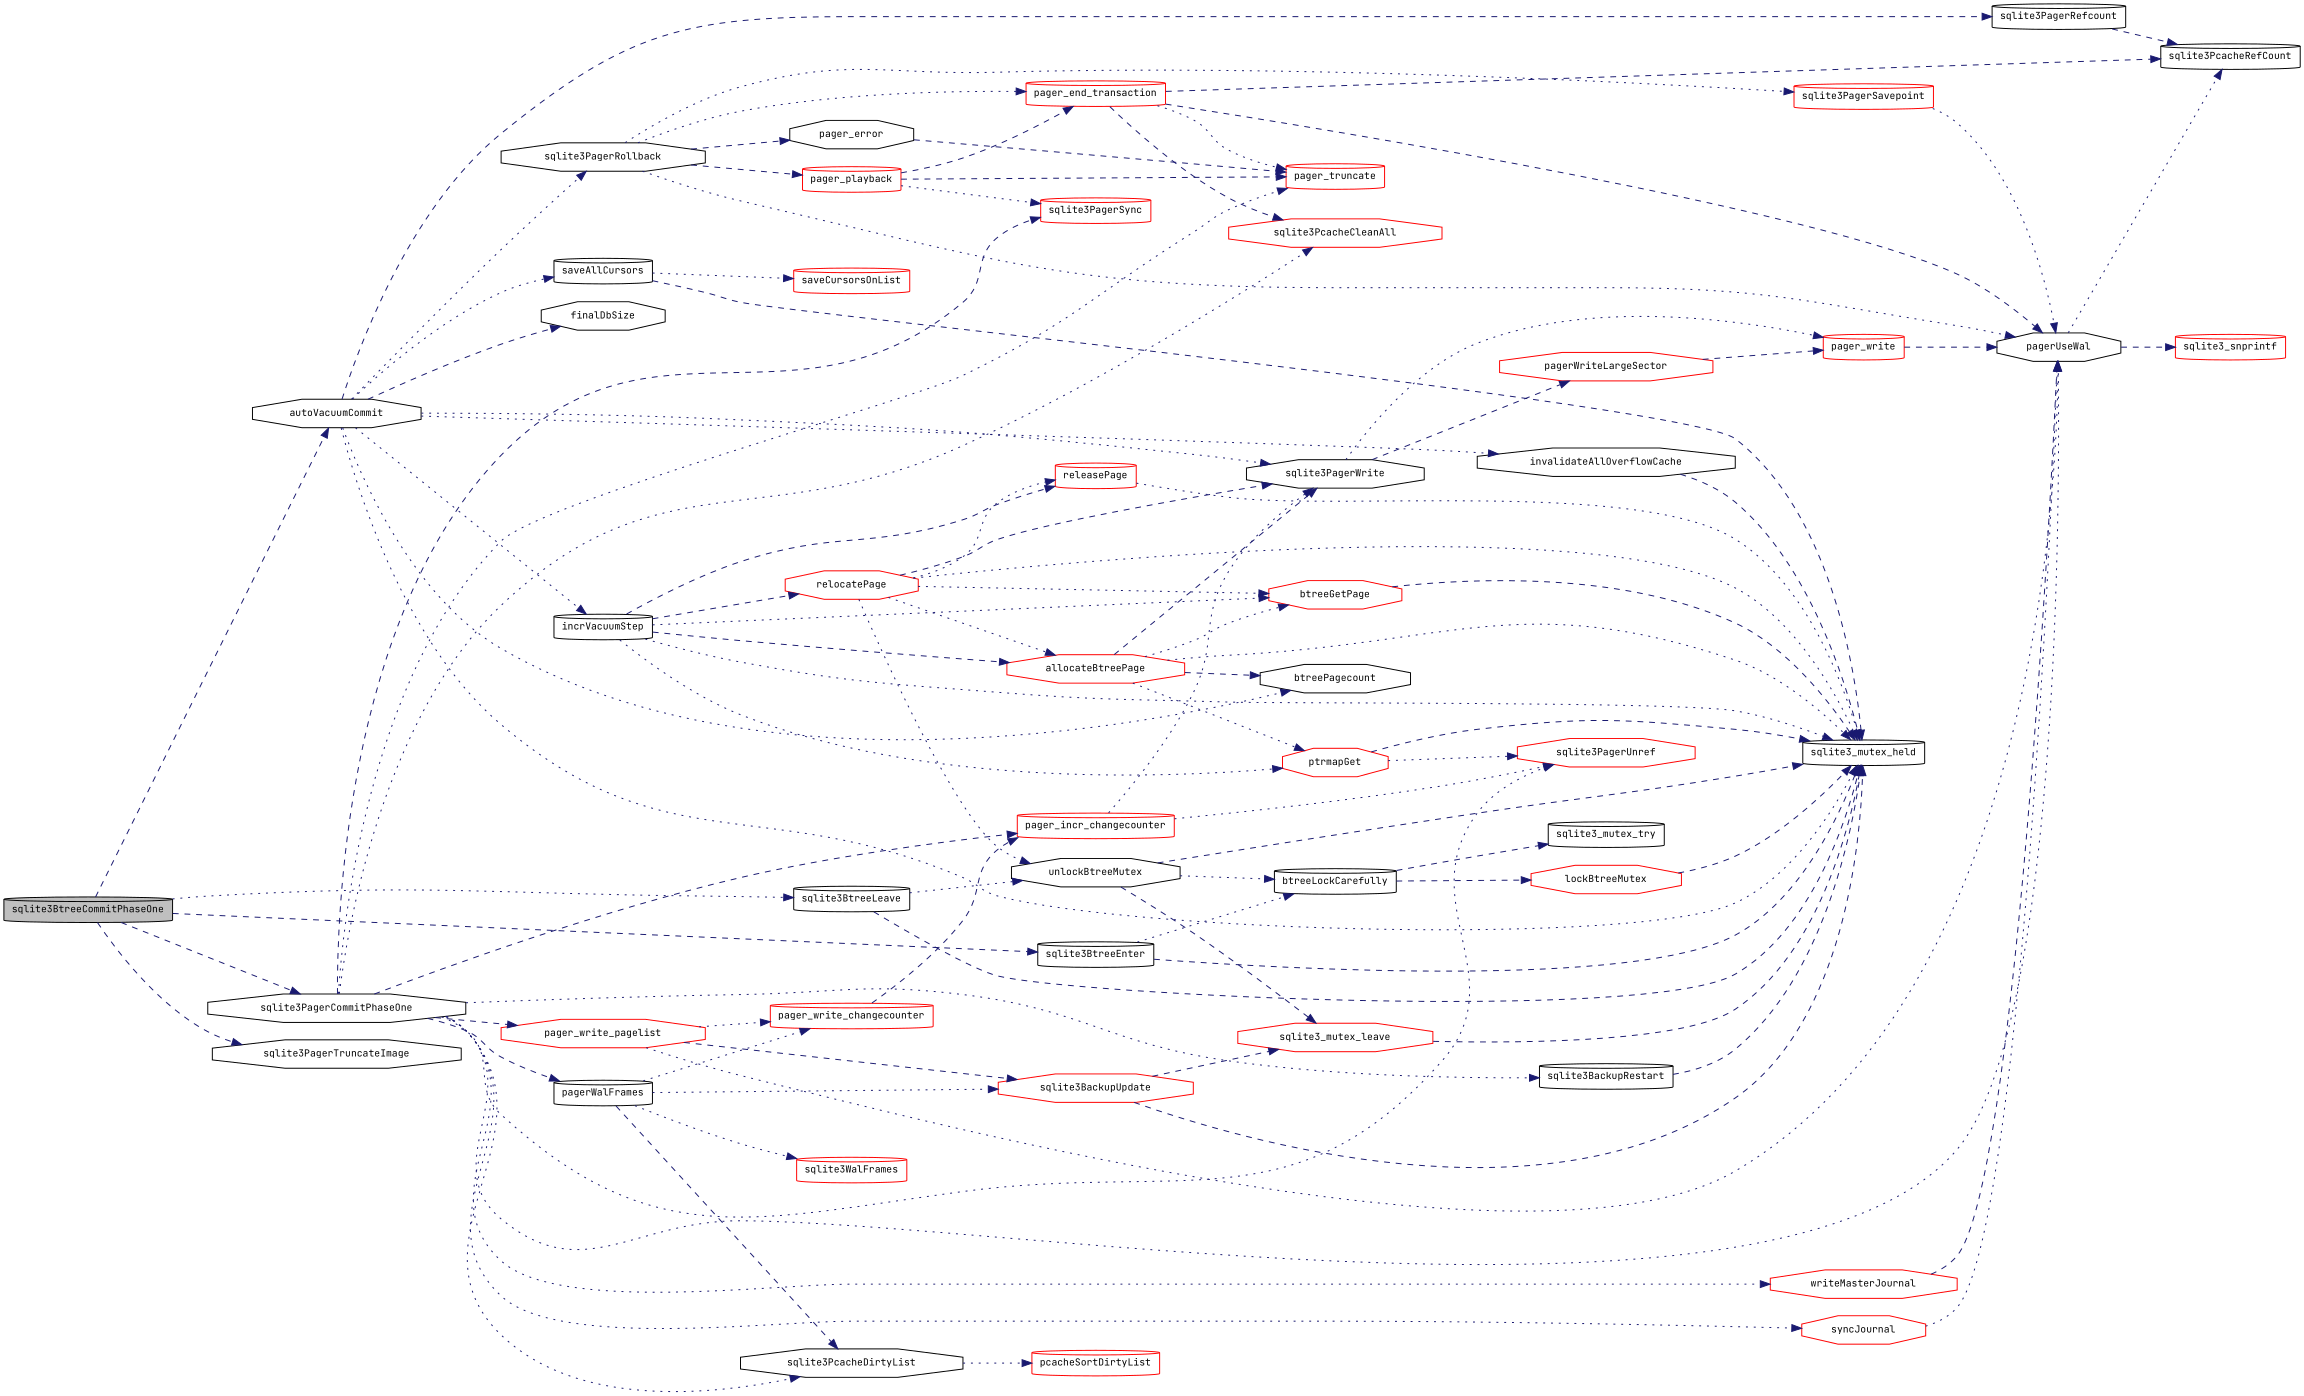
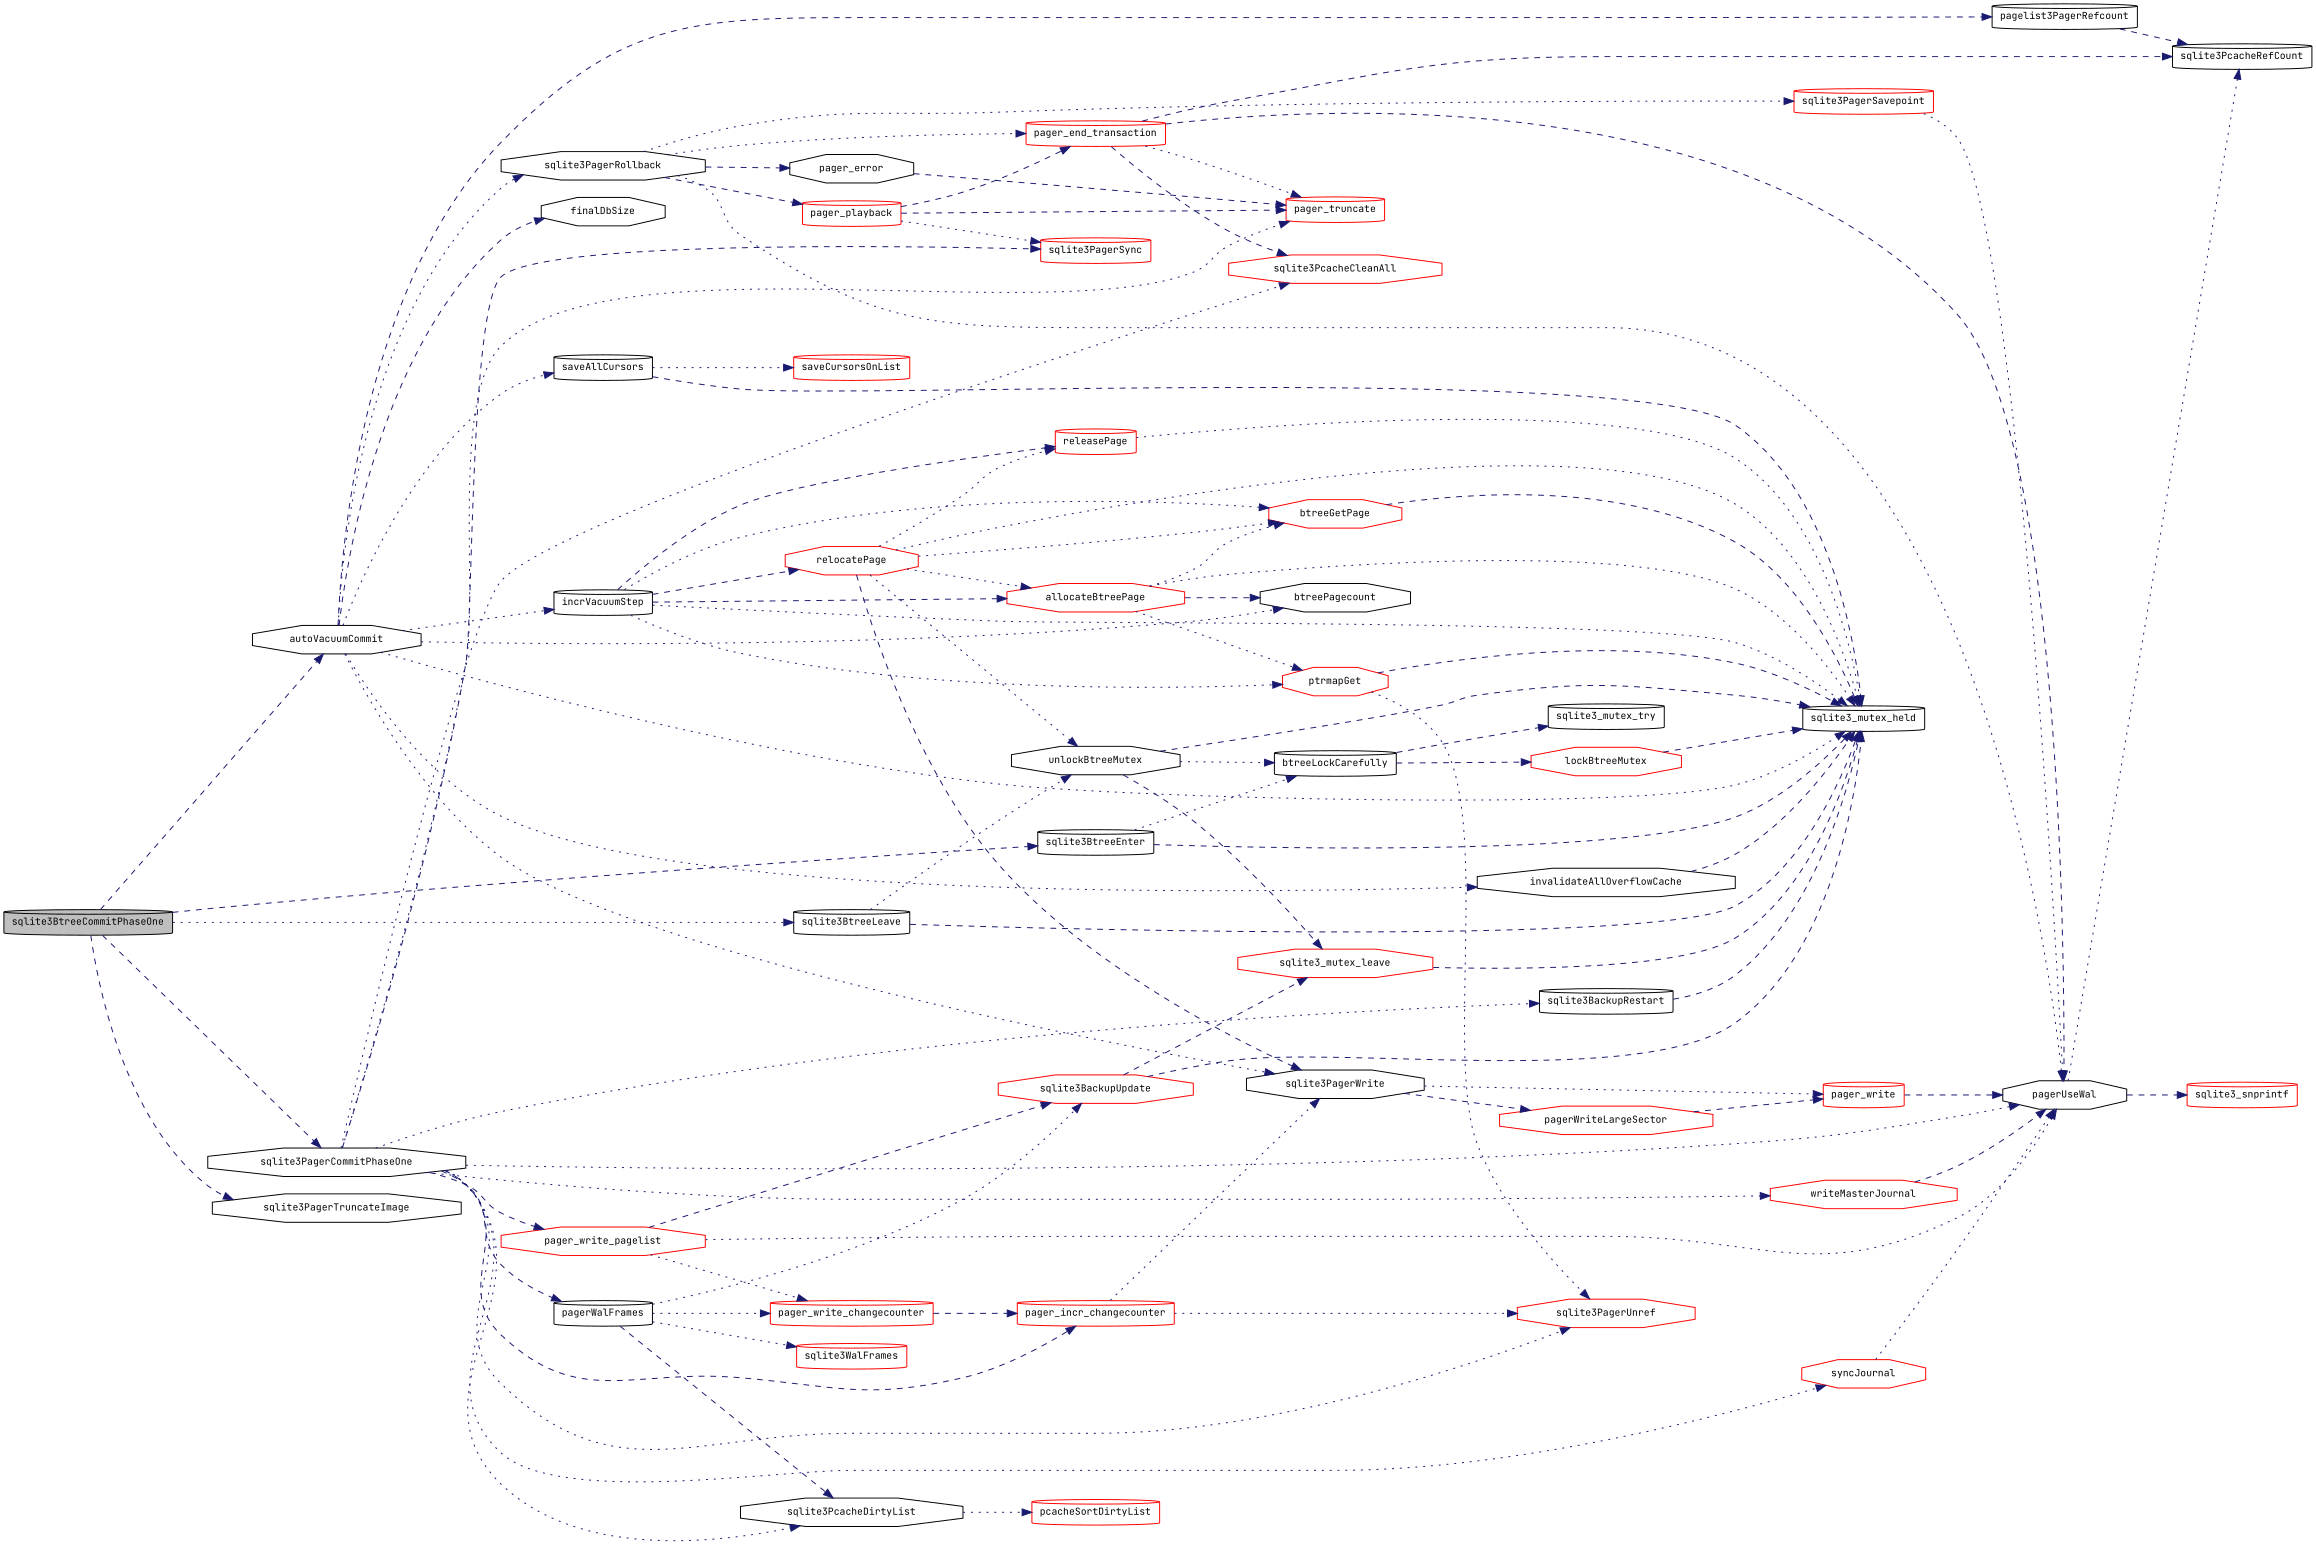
node "sqlite3PagerRefcount": label "sqlite3PagerRefcount" -> "pagelist3PagerRefcount"
edge "allocateBtreePage" -> "sqlite3PagerWrite": removed
